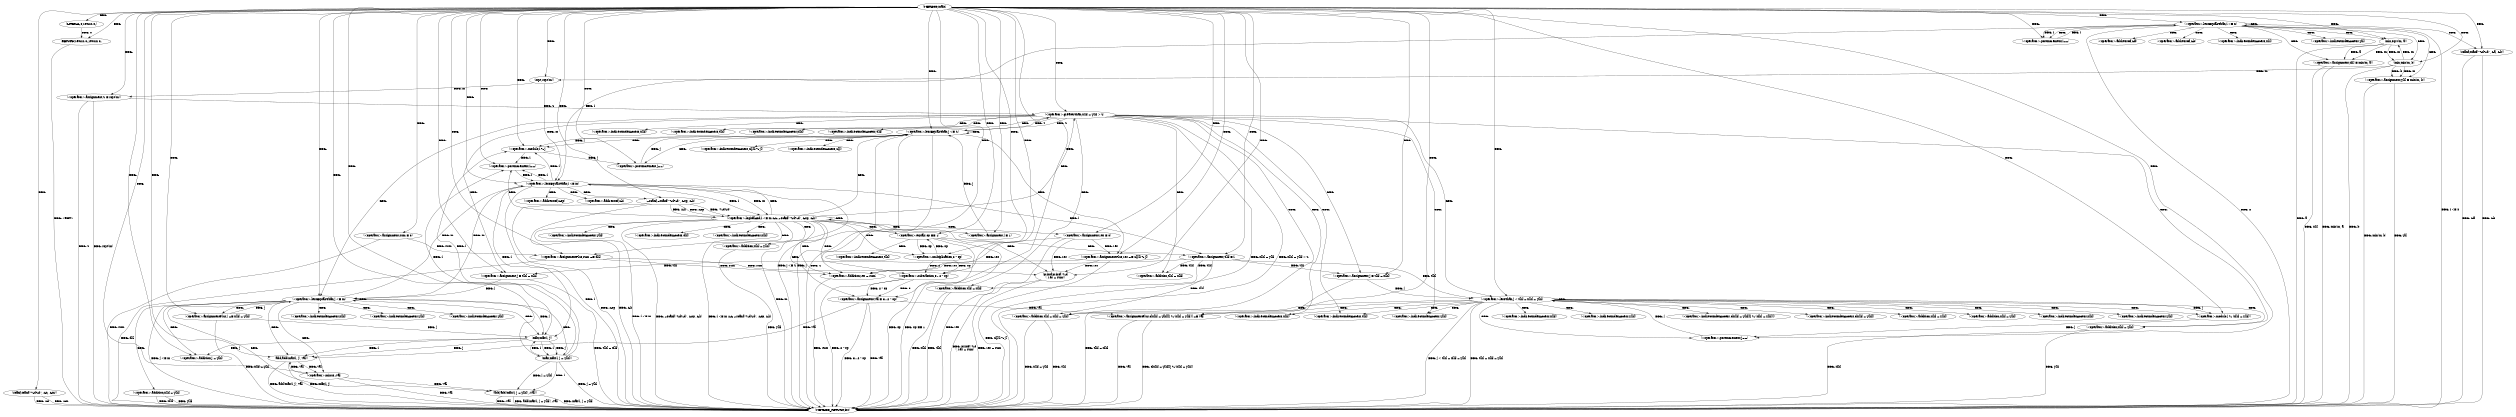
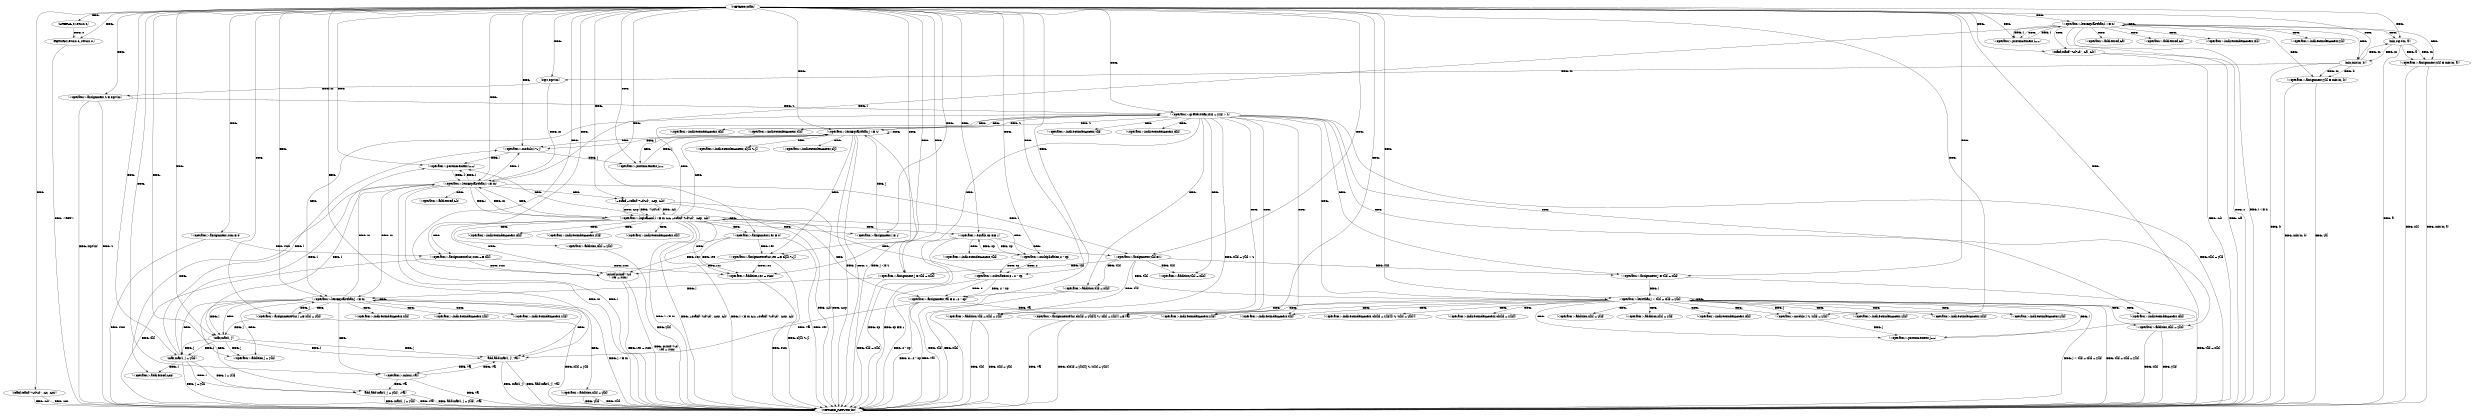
edge "(max,max(i, j + y[k]))" -> "(max,max(i, j))": now "(max,max(i, j + y[k]))" -> "(<operator>.addressOf,&op)"
